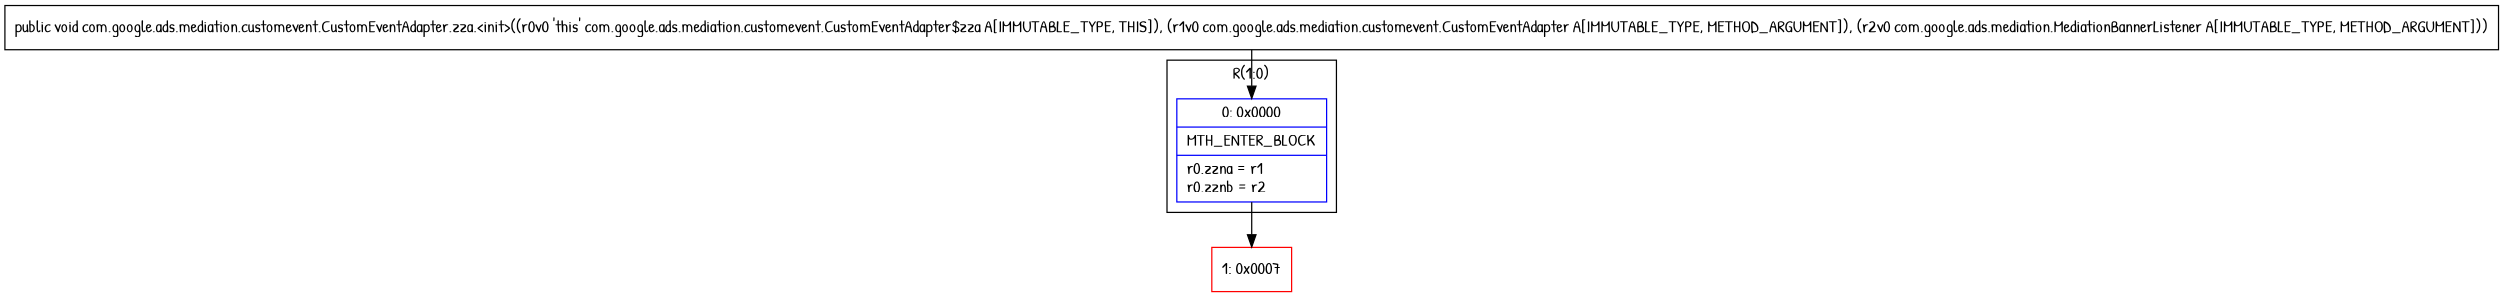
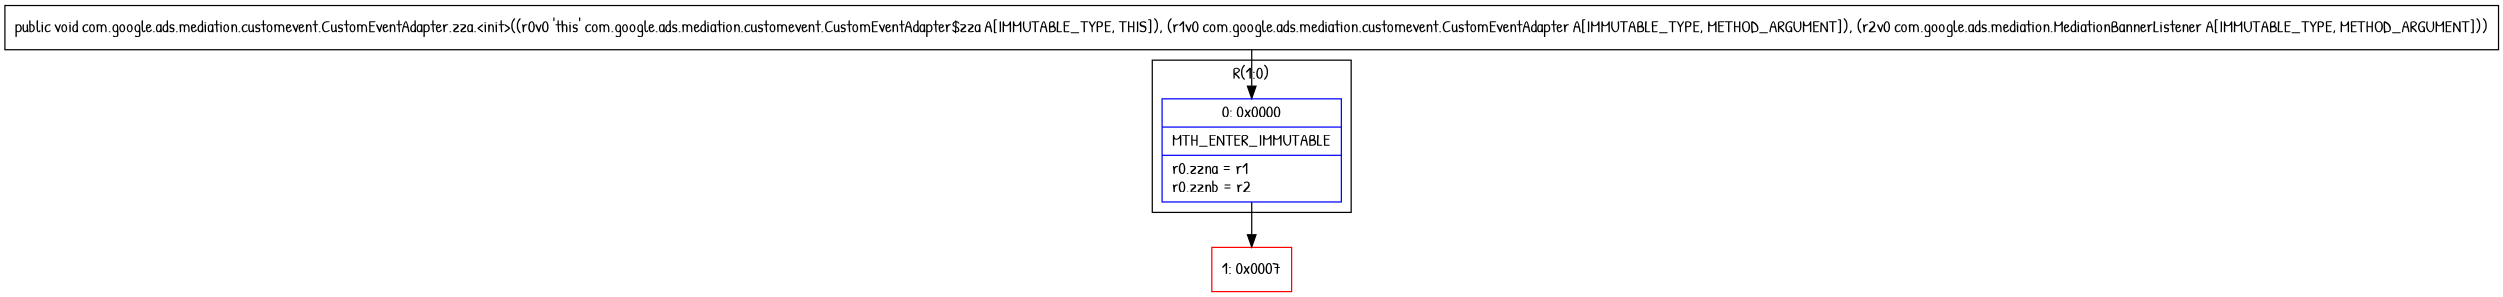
node "0: 0x0000": text "MTH_ENTER_BLOCK" -> "MTH_ENTER_IMMUTABLE"
